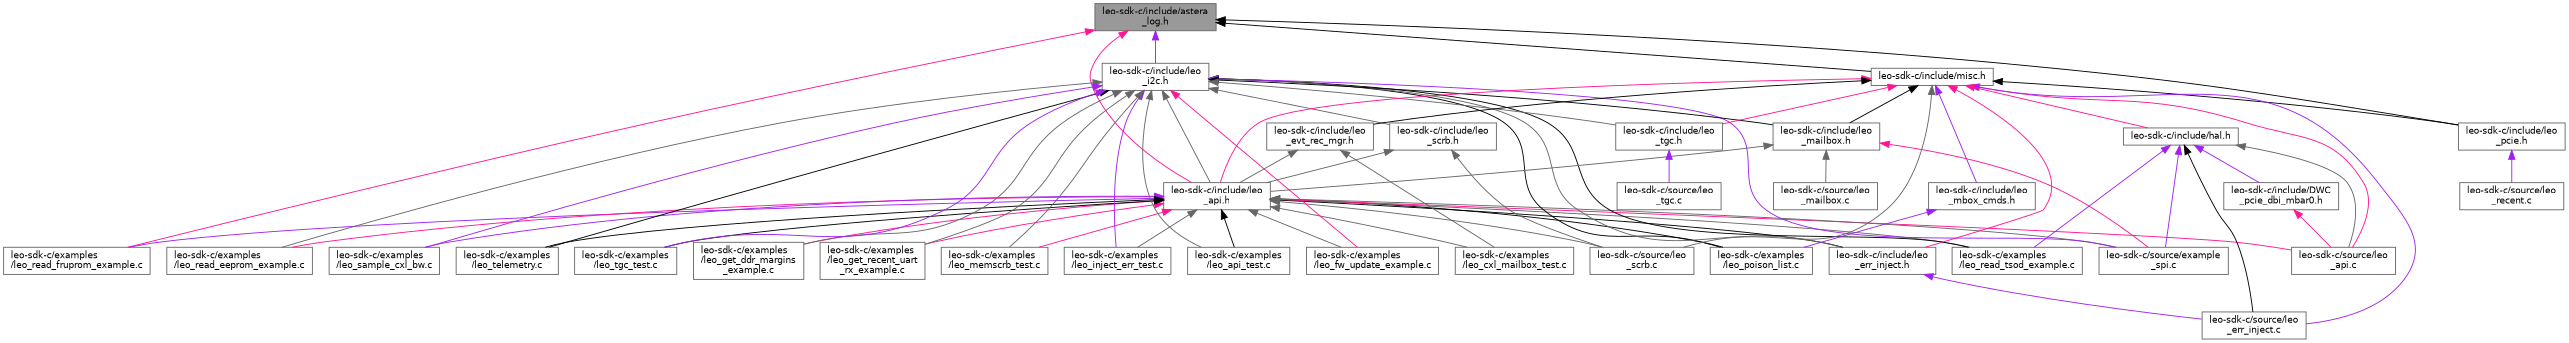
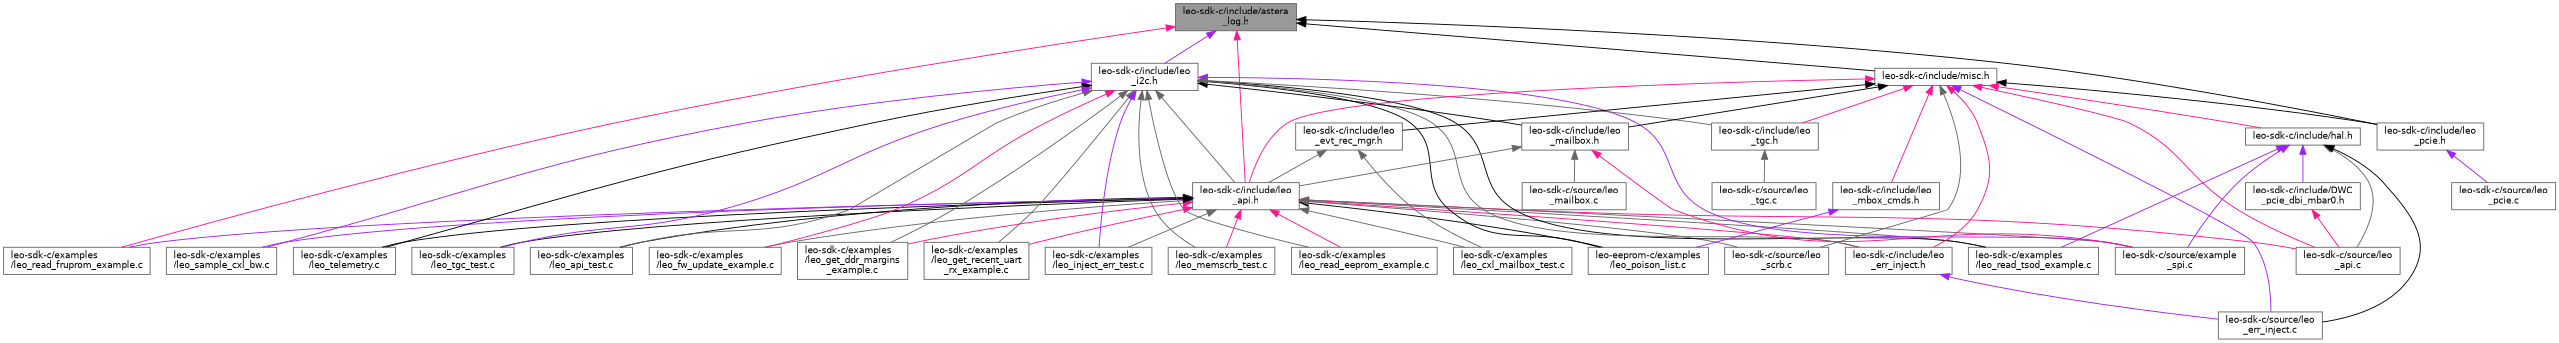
node "leo-sdk-c/include/leo _scrb.h": removed
edge "leo-sdk-c/include/leo _mbox_cmds.h" -> "leo-sdk-c/include/misc.h": color purple -> deeppink
edge "leo-sdk-c/source/leo _tgc.c" -> "leo-sdk-c/include/leo _tgc.h": color purple -> gray40
node "leo-sdk-c/source/leo _recent.c": label "leo-sdk-c/source/leo _recent.c" -> "leo-sdk-c/source/leo _pcie.c"
edge "leo-sdk-c/include/leo _err_inject.h" -> "leo-sdk-c/include/leo _api.h": color black -> deeppink
node "leo-sdk-c/examples /leo_poison_list.c": label "leo-sdk-c/examples /leo_poison_list.c" -> "leo-eeprom-c/examples /leo_poison_list.c"
